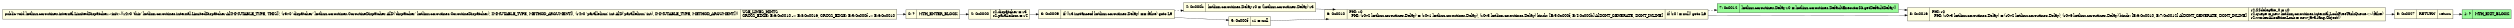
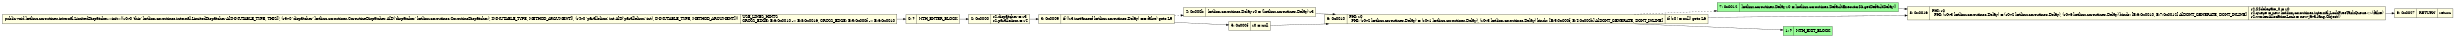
edge "9: 0x0027" -> "1: ?": now "6: 0x0010" -> "1: ?"
node "5: 0x000f": text "r1 = null" -> "r0 = null"
